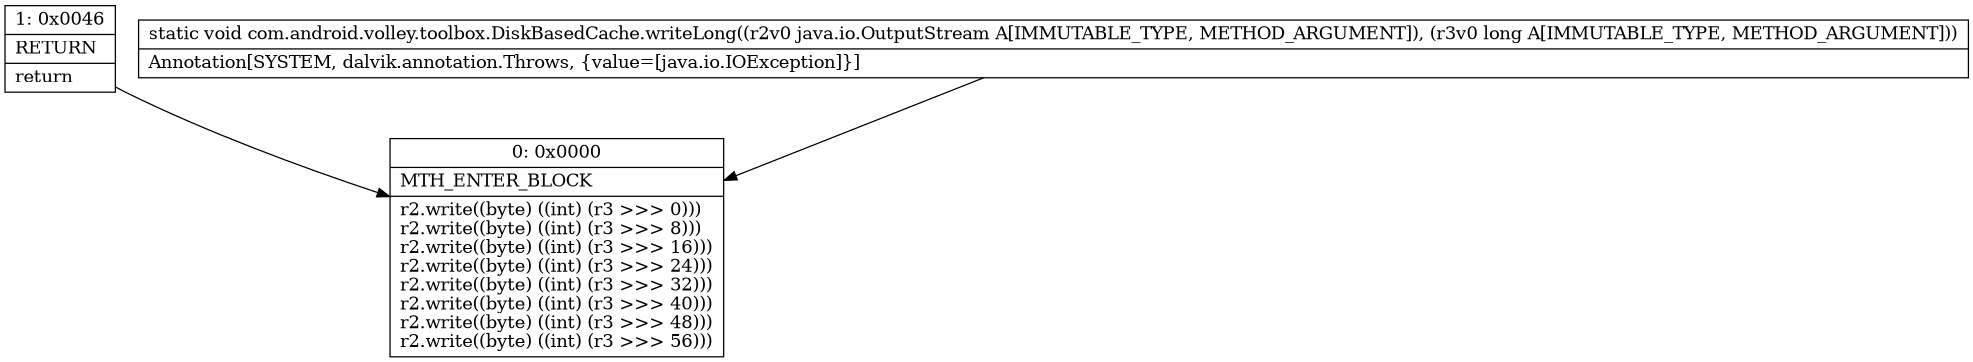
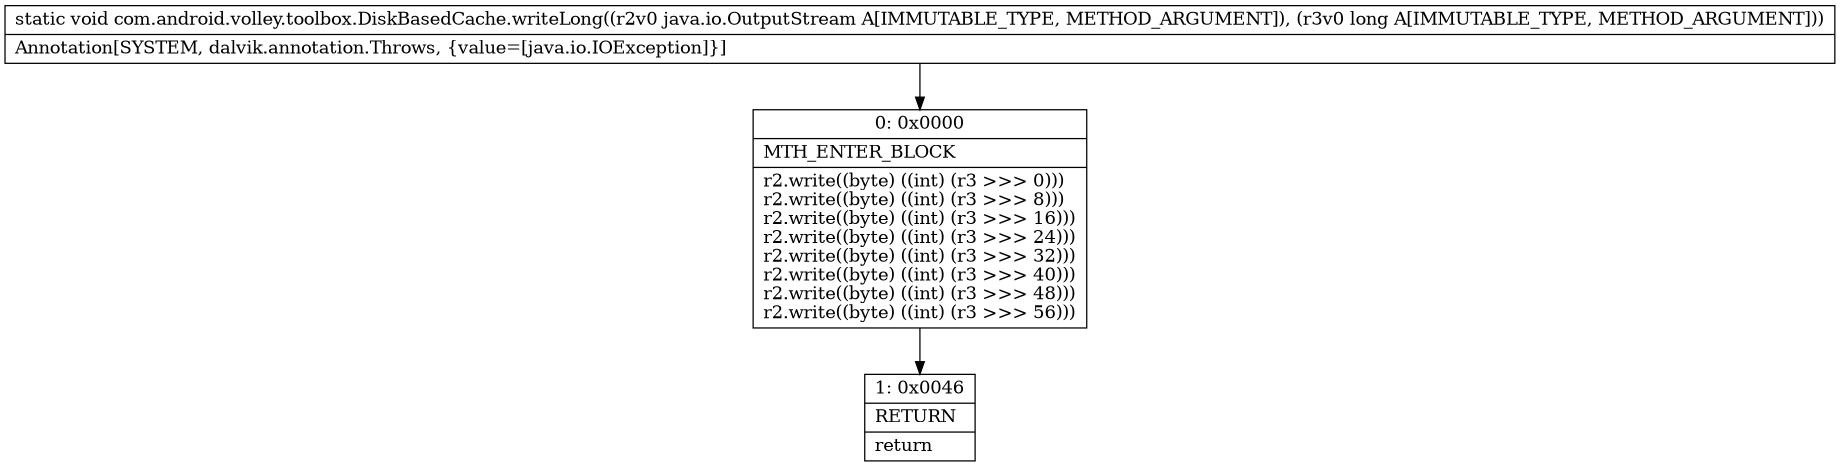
edge "1: 0x0046" -> "0: 0x0000": reversed
